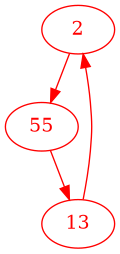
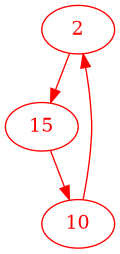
node "55": label "55" -> "15"
node "13": label "13" -> "10"
